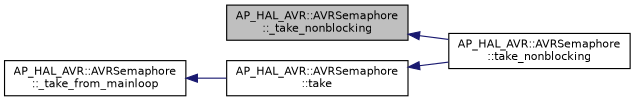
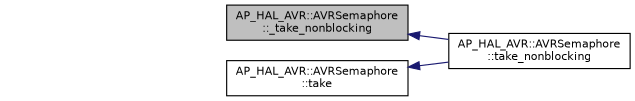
node "AP_HAL_AVR::AVRSemaphore ::_take_from_mainloop": removed
